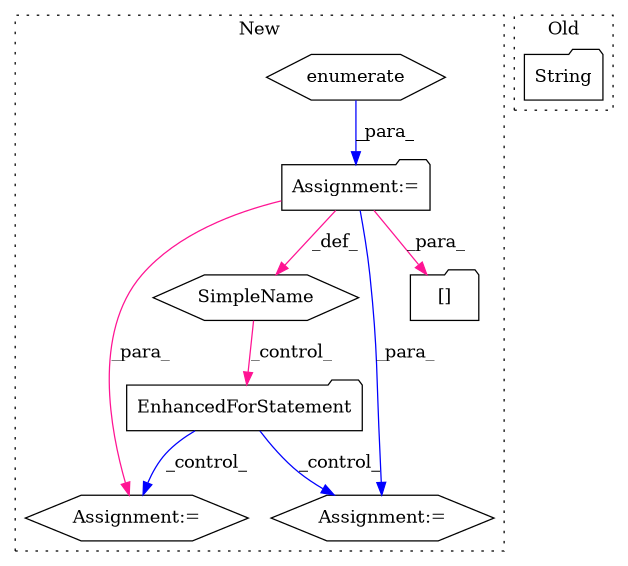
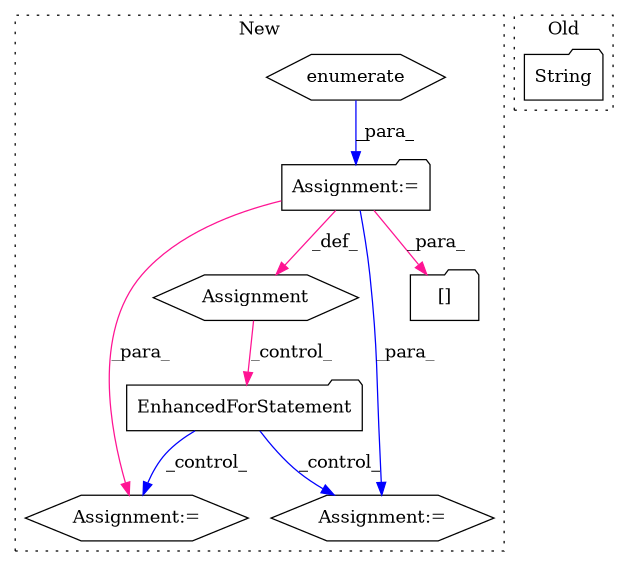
node "SimpleName": label "SimpleName" -> "Assignment"
